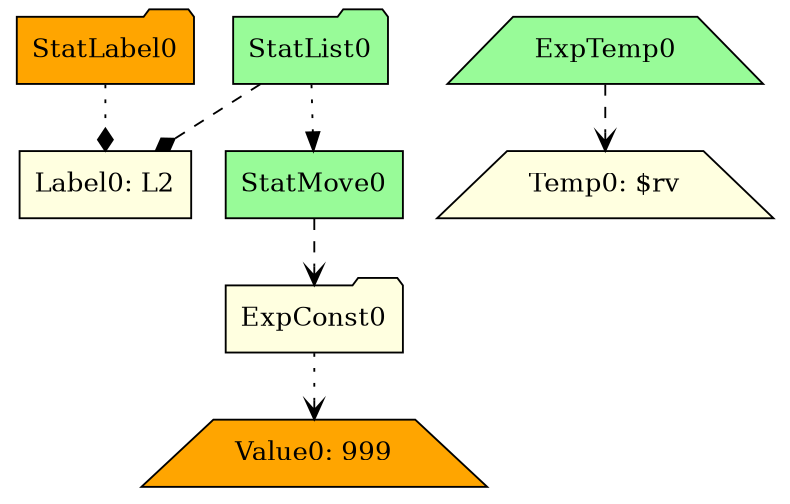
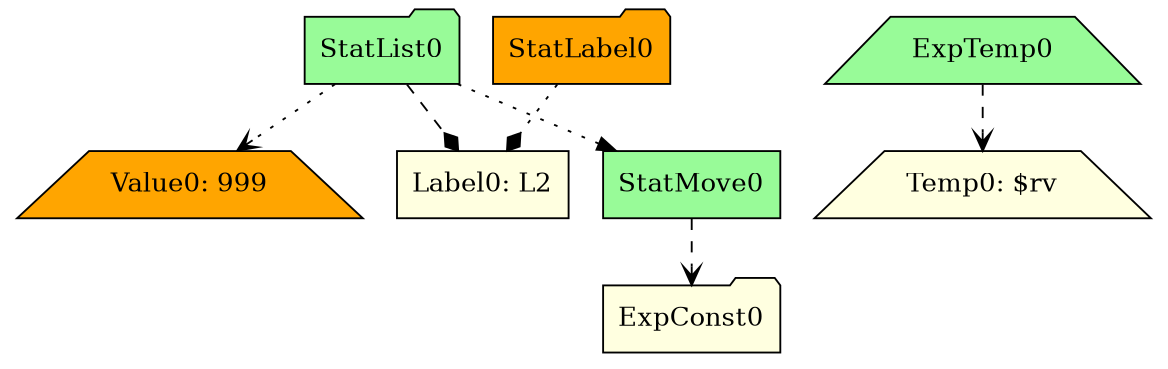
edge "ExpConst0" -> "Value0: 999": now "StatList0" -> "Value0: 999"
